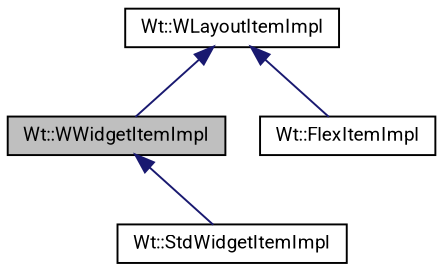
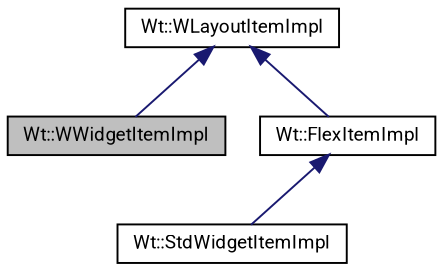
edge "Wt::StdWidgetItemImpl" -> "Wt::WWidgetItemImpl": now "Wt::StdWidgetItemImpl" -> "Wt::FlexItemImpl"
